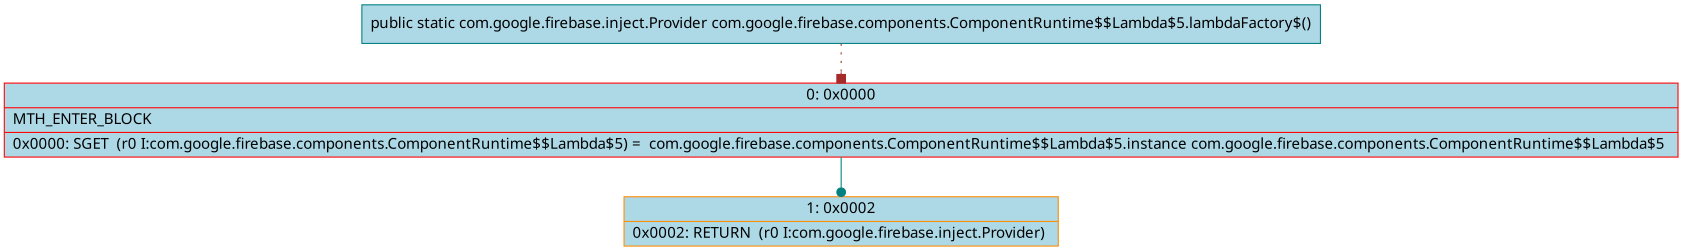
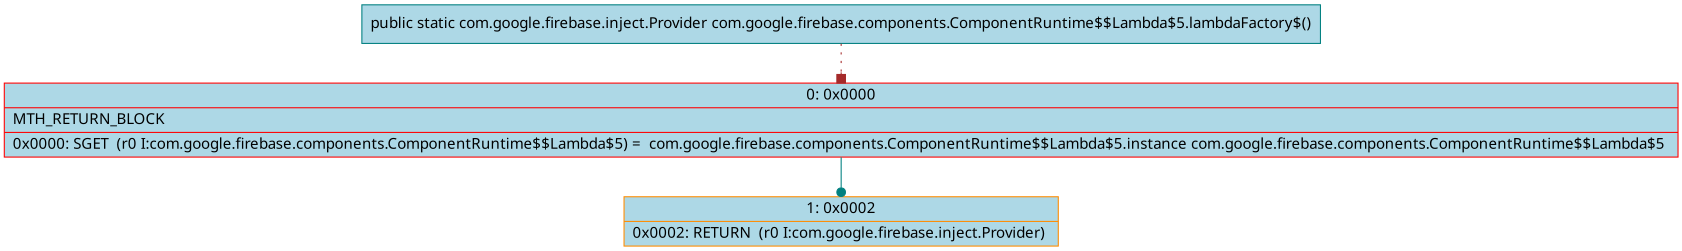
node "0: 0x0000": text "MTH_ENTER_BLOCK" -> "MTH_RETURN_BLOCK"
